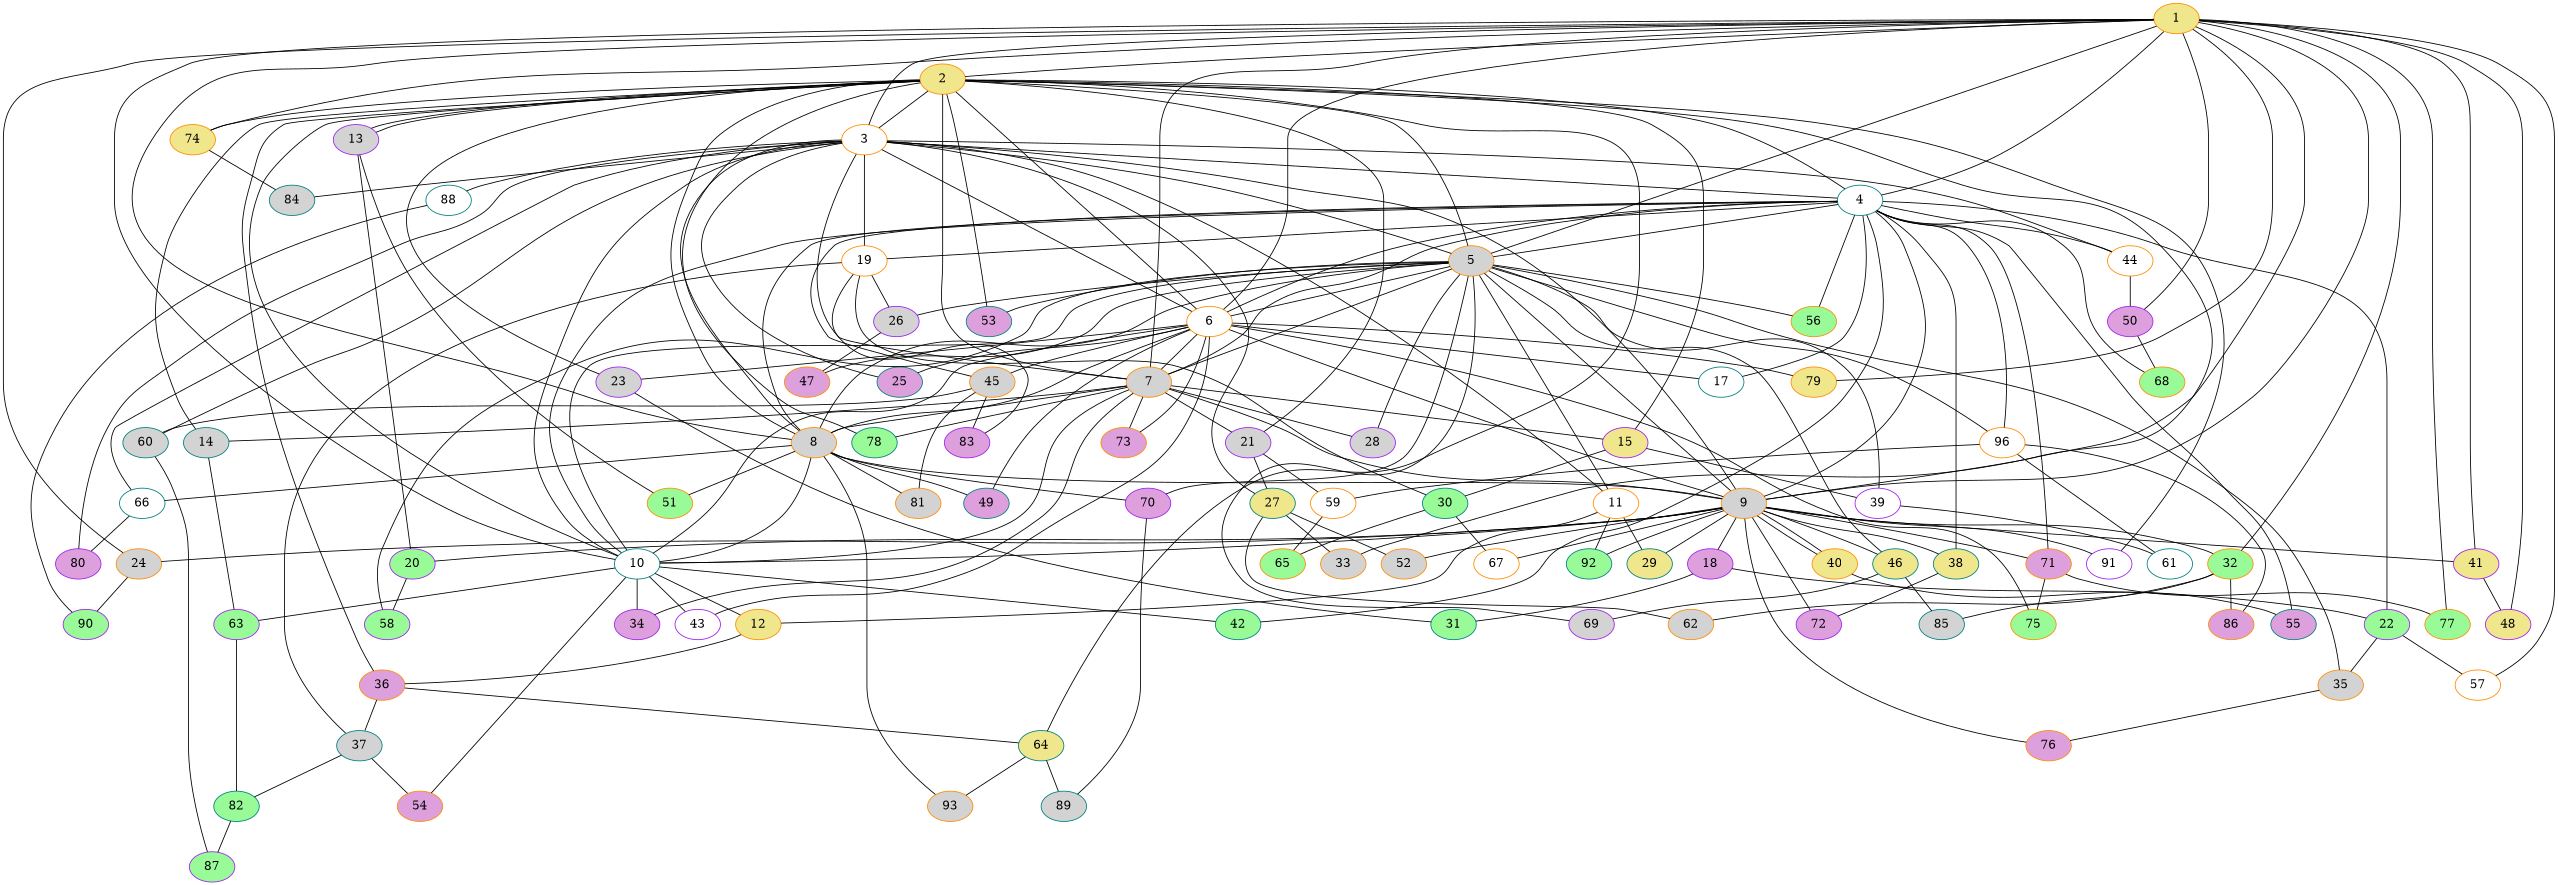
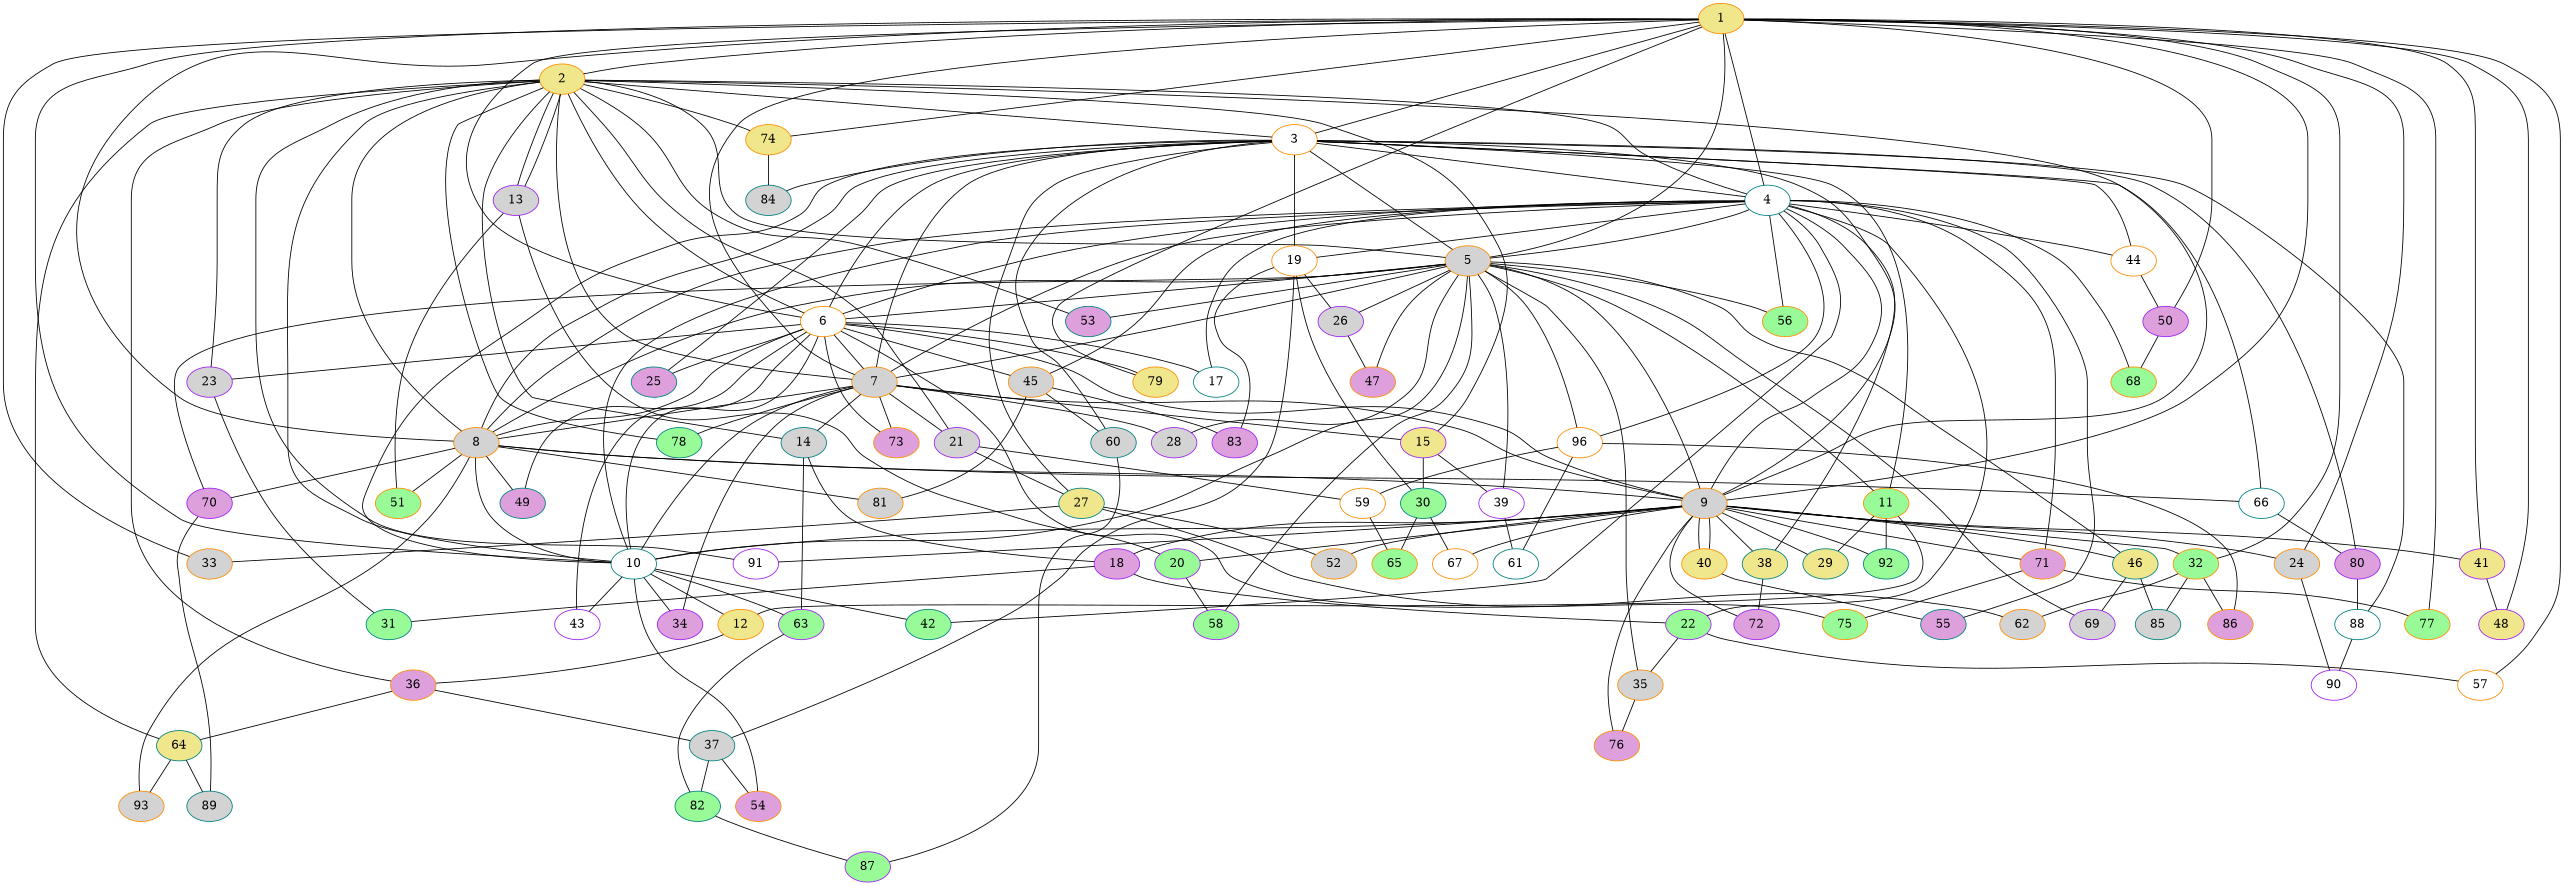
node "11": fillcolor white -> palegreen
edge "14" -- "18": added
edge "80" -- "88": added
node "90": fillcolor palegreen -> white
